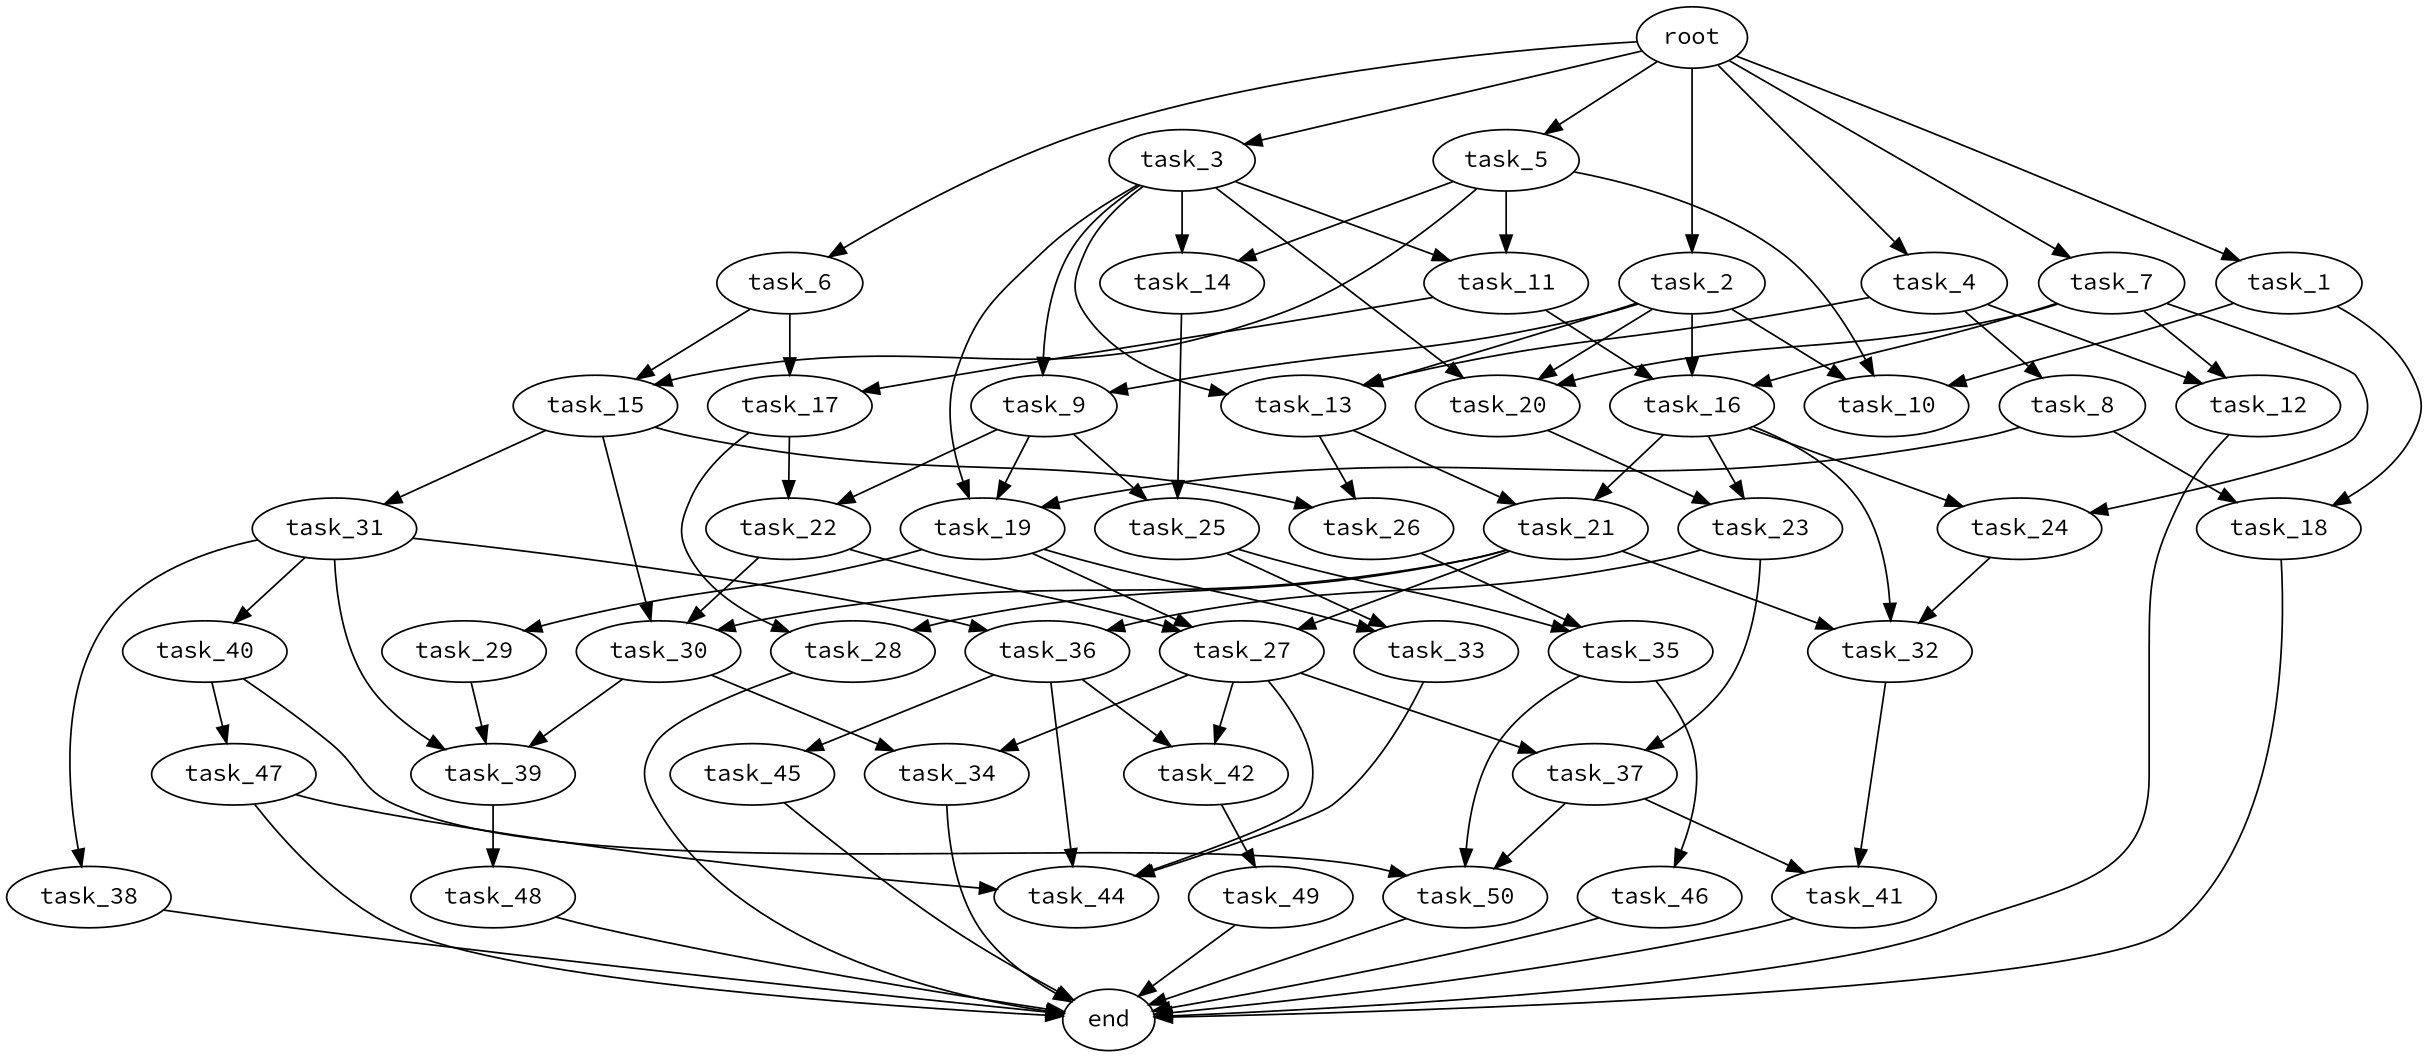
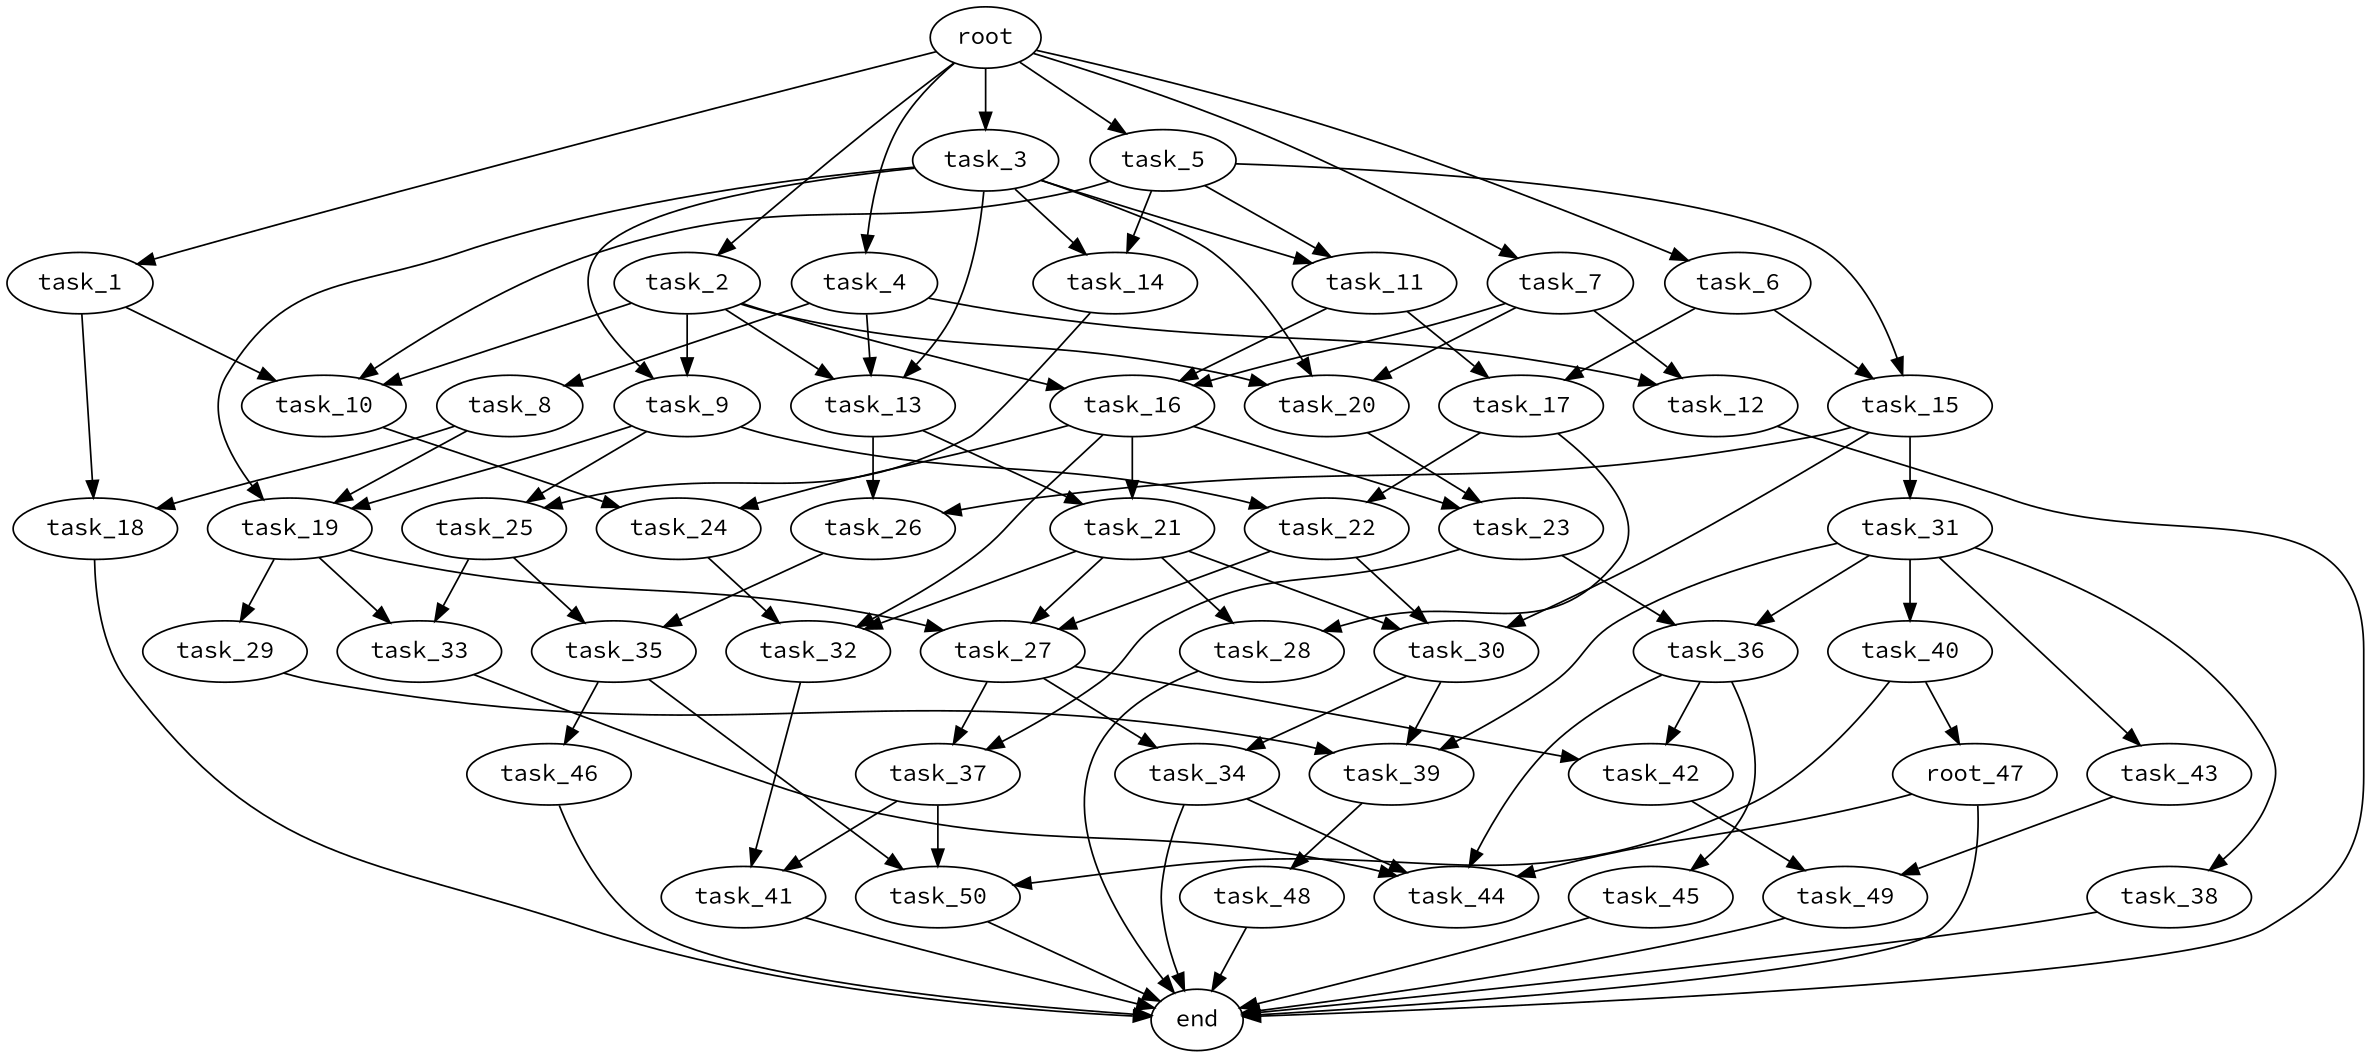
edge "task_7" -> "task_24": now "task_10" -> "task_24"
node "task_47": label "task_47" -> "root_47"
node "task_43": added
edge "task_27" -> "task_44": now "task_34" -> "task_44"
